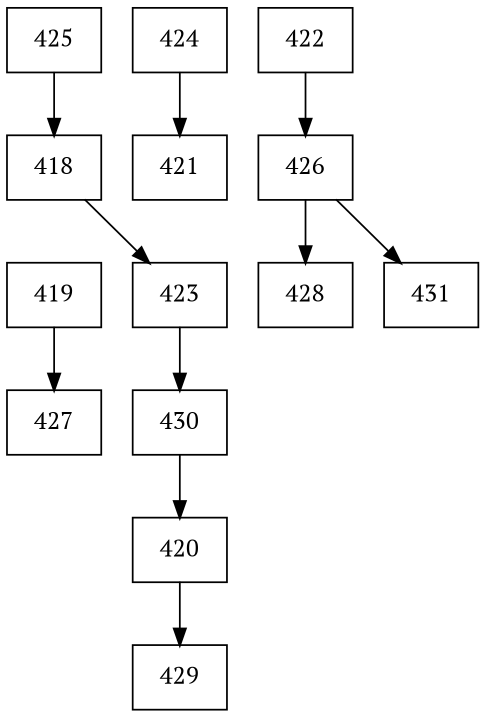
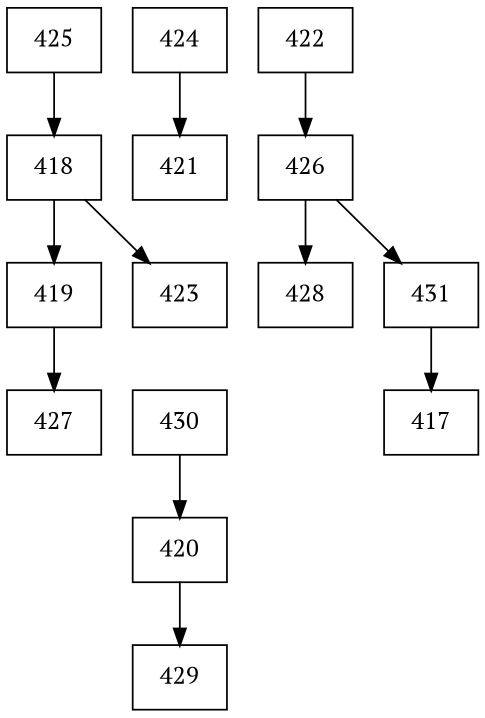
edge "418" -> "419": added
edge "423" -> "430": removed
node "417": added
